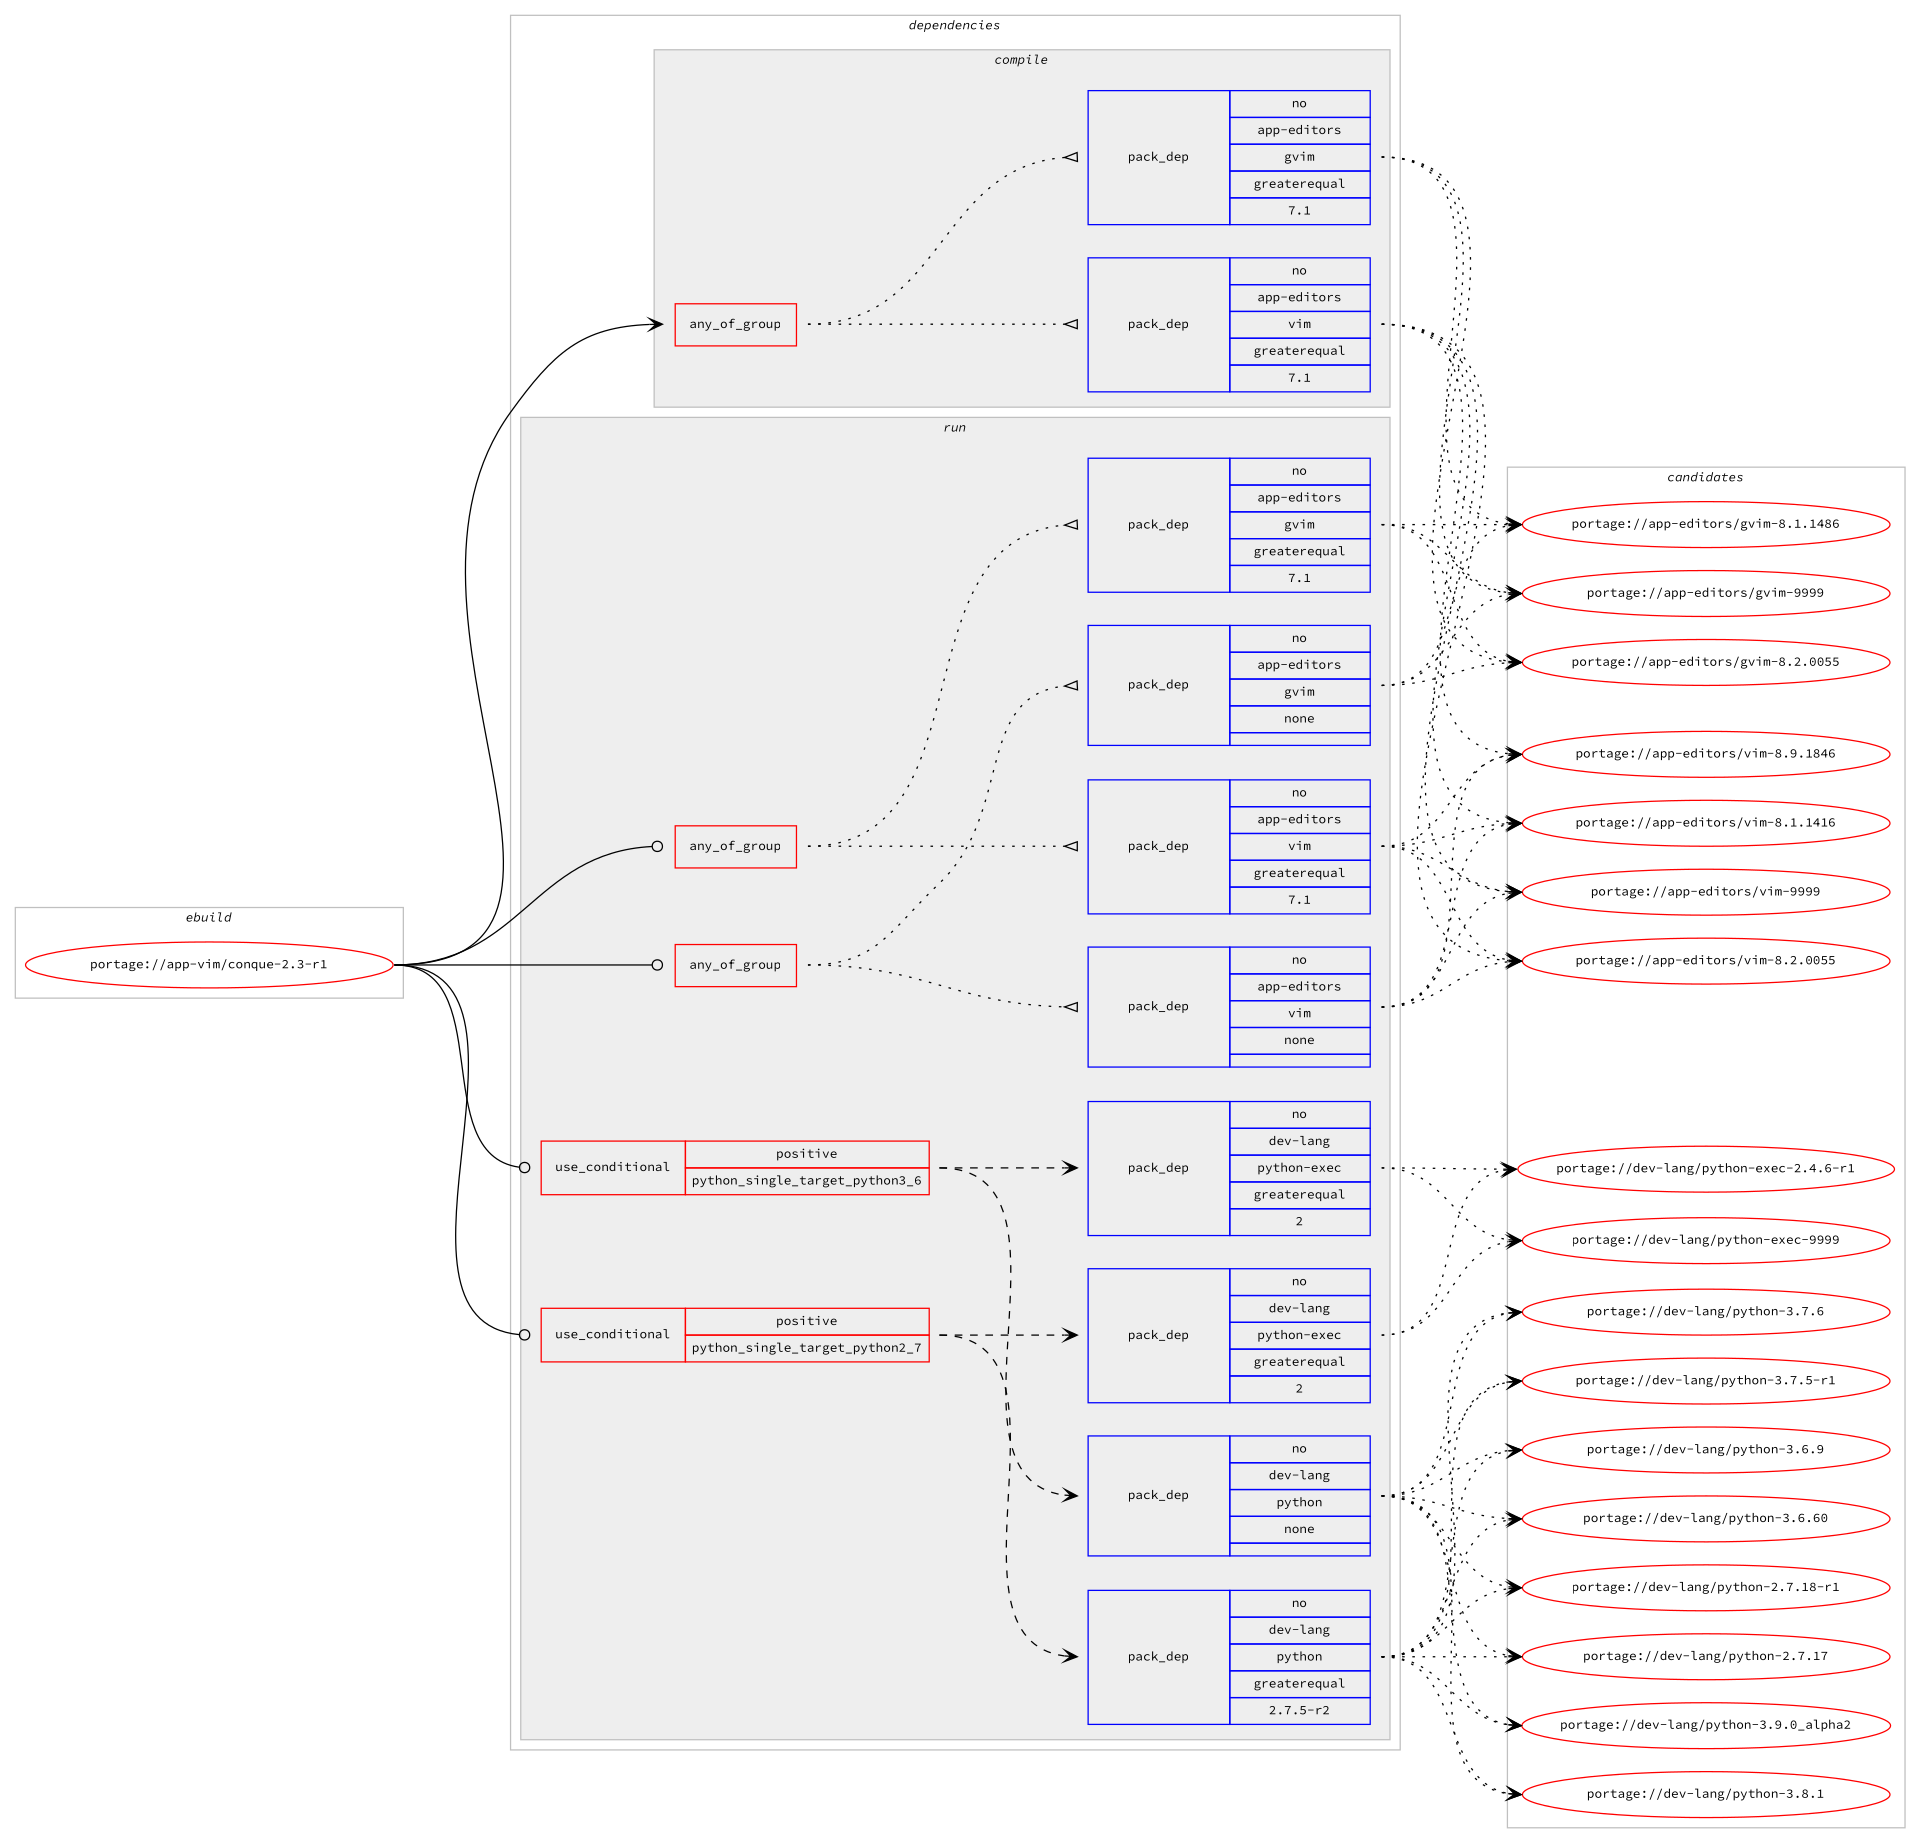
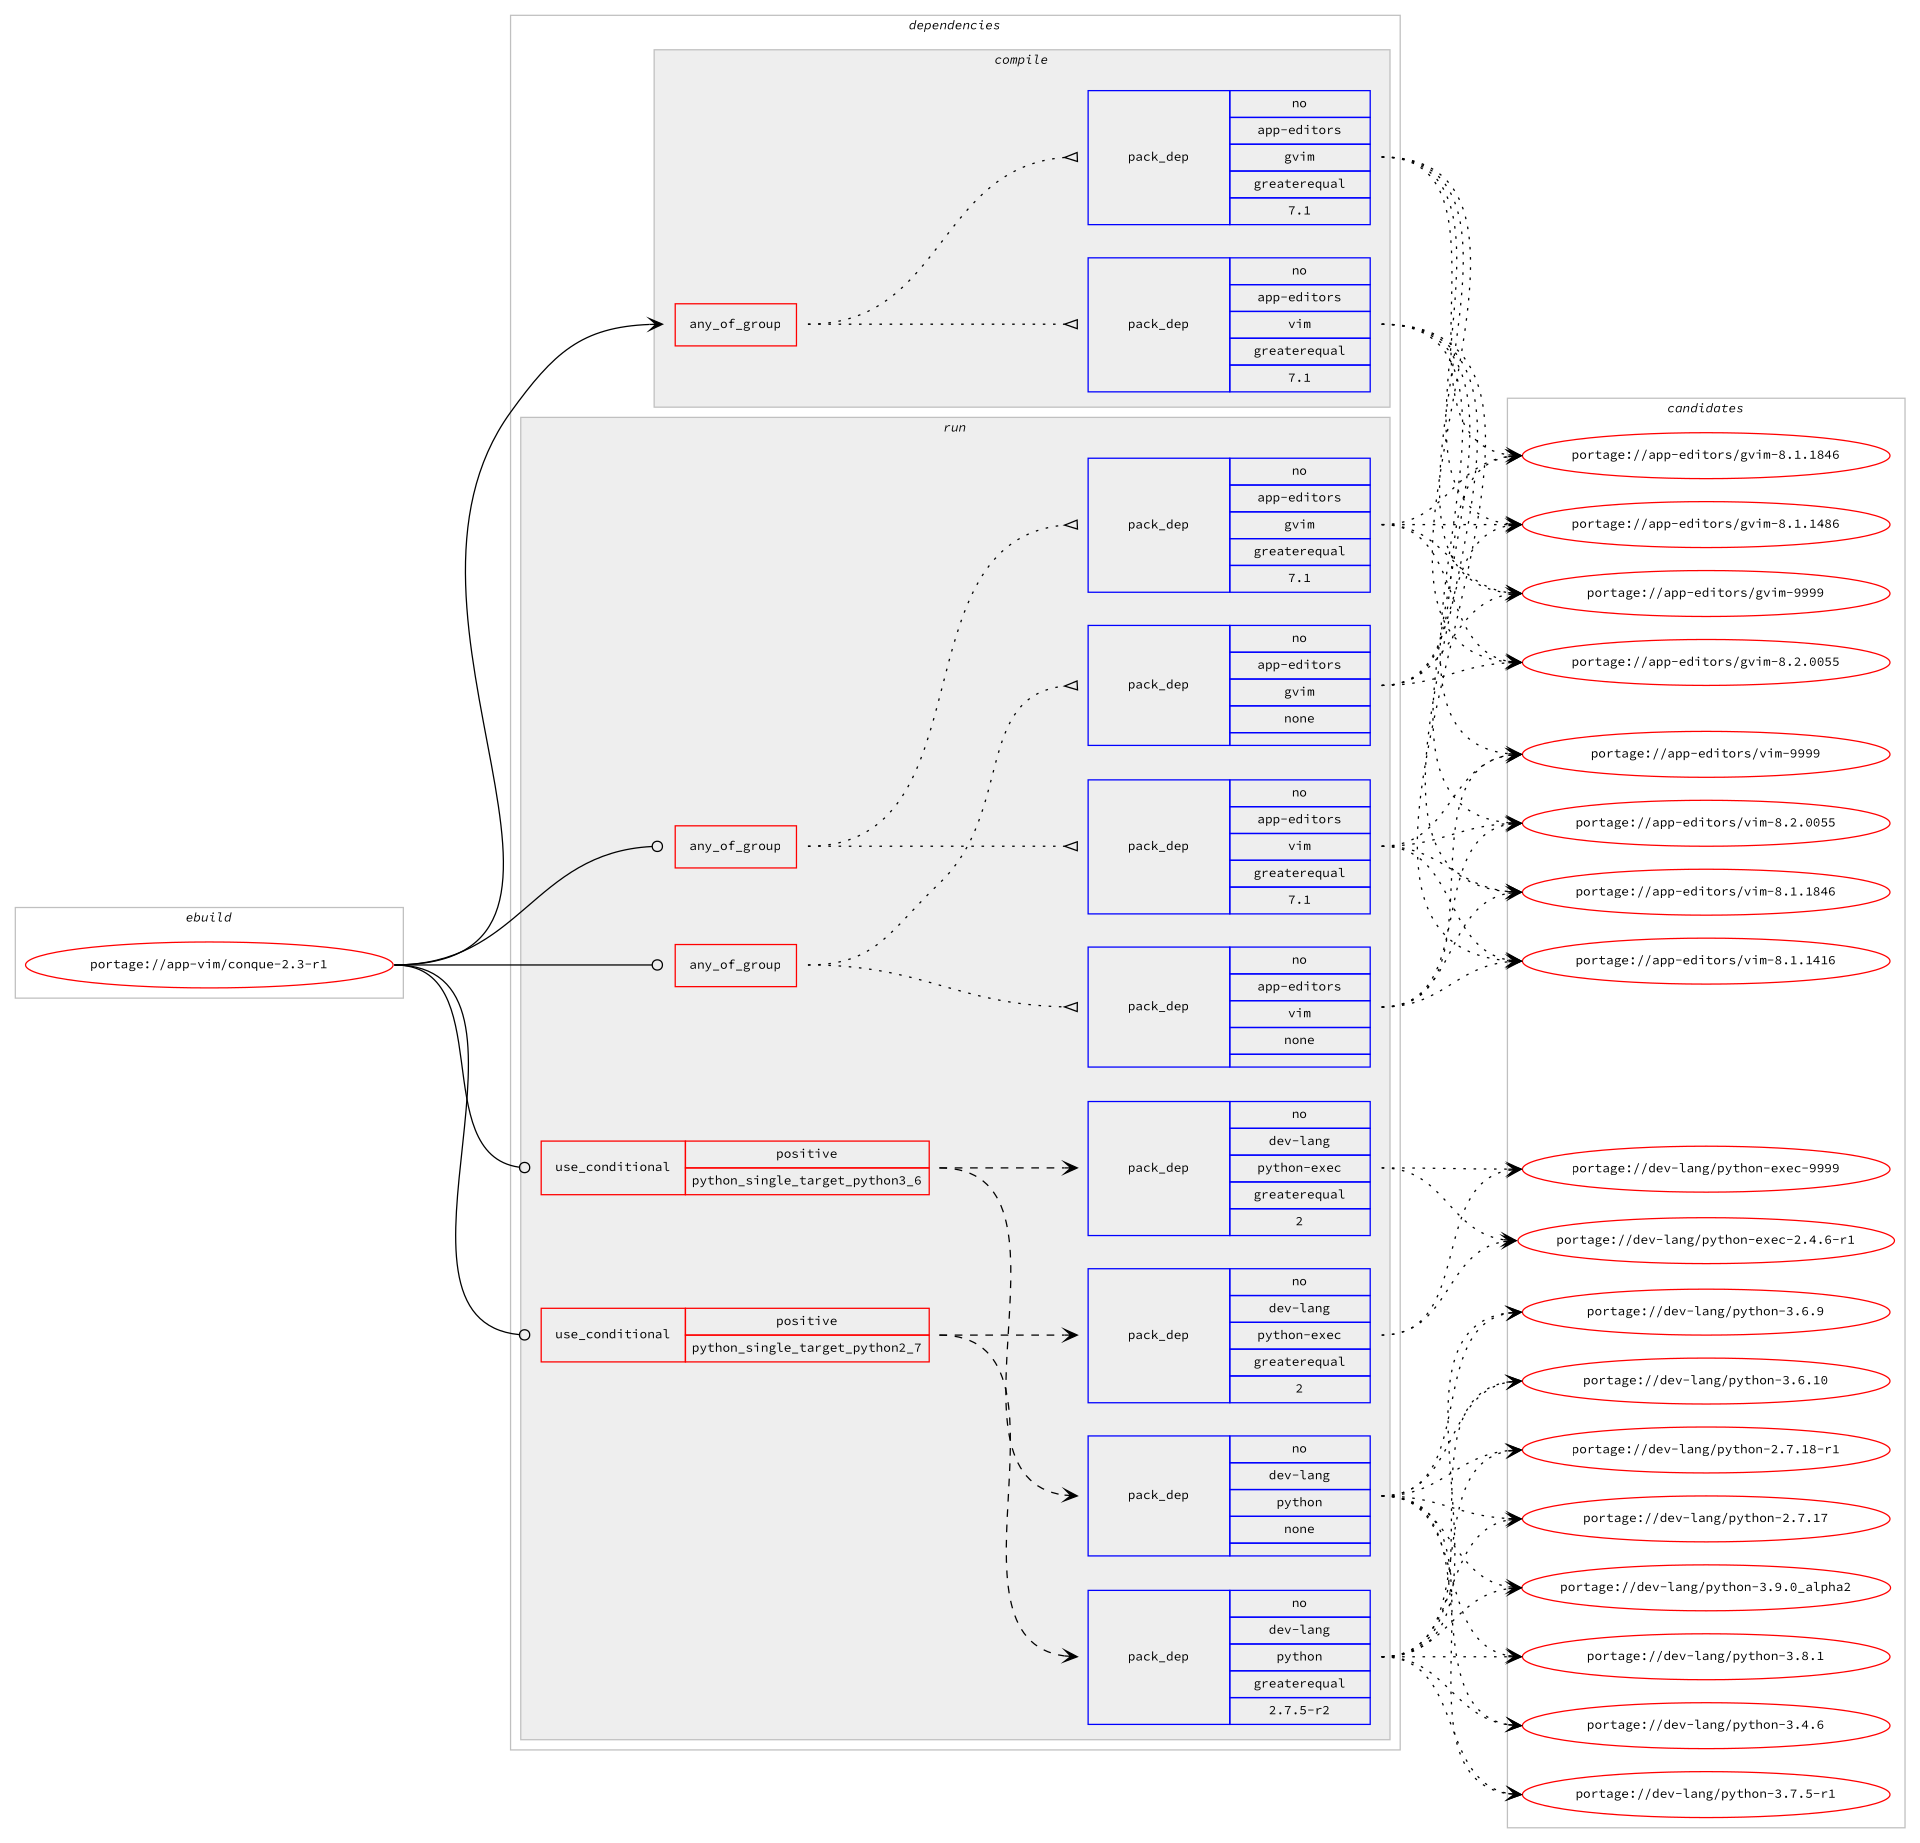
node "portage://app-editors/gvim-8.1.1846": added
node "portage://app-editors/vim-8.9.1846": label "portage://app-editors/vim-8.9.1846" -> "portage://app-editors/vim-8.1.1846"
node "portage://dev-lang/python-3.7.6": label "portage://dev-lang/python-3.7.6" -> "portage://dev-lang/python-3.4.6"
node "portage://dev-lang/python-3.6.60": label "portage://dev-lang/python-3.6.60" -> "portage://dev-lang/python-3.6.10"
